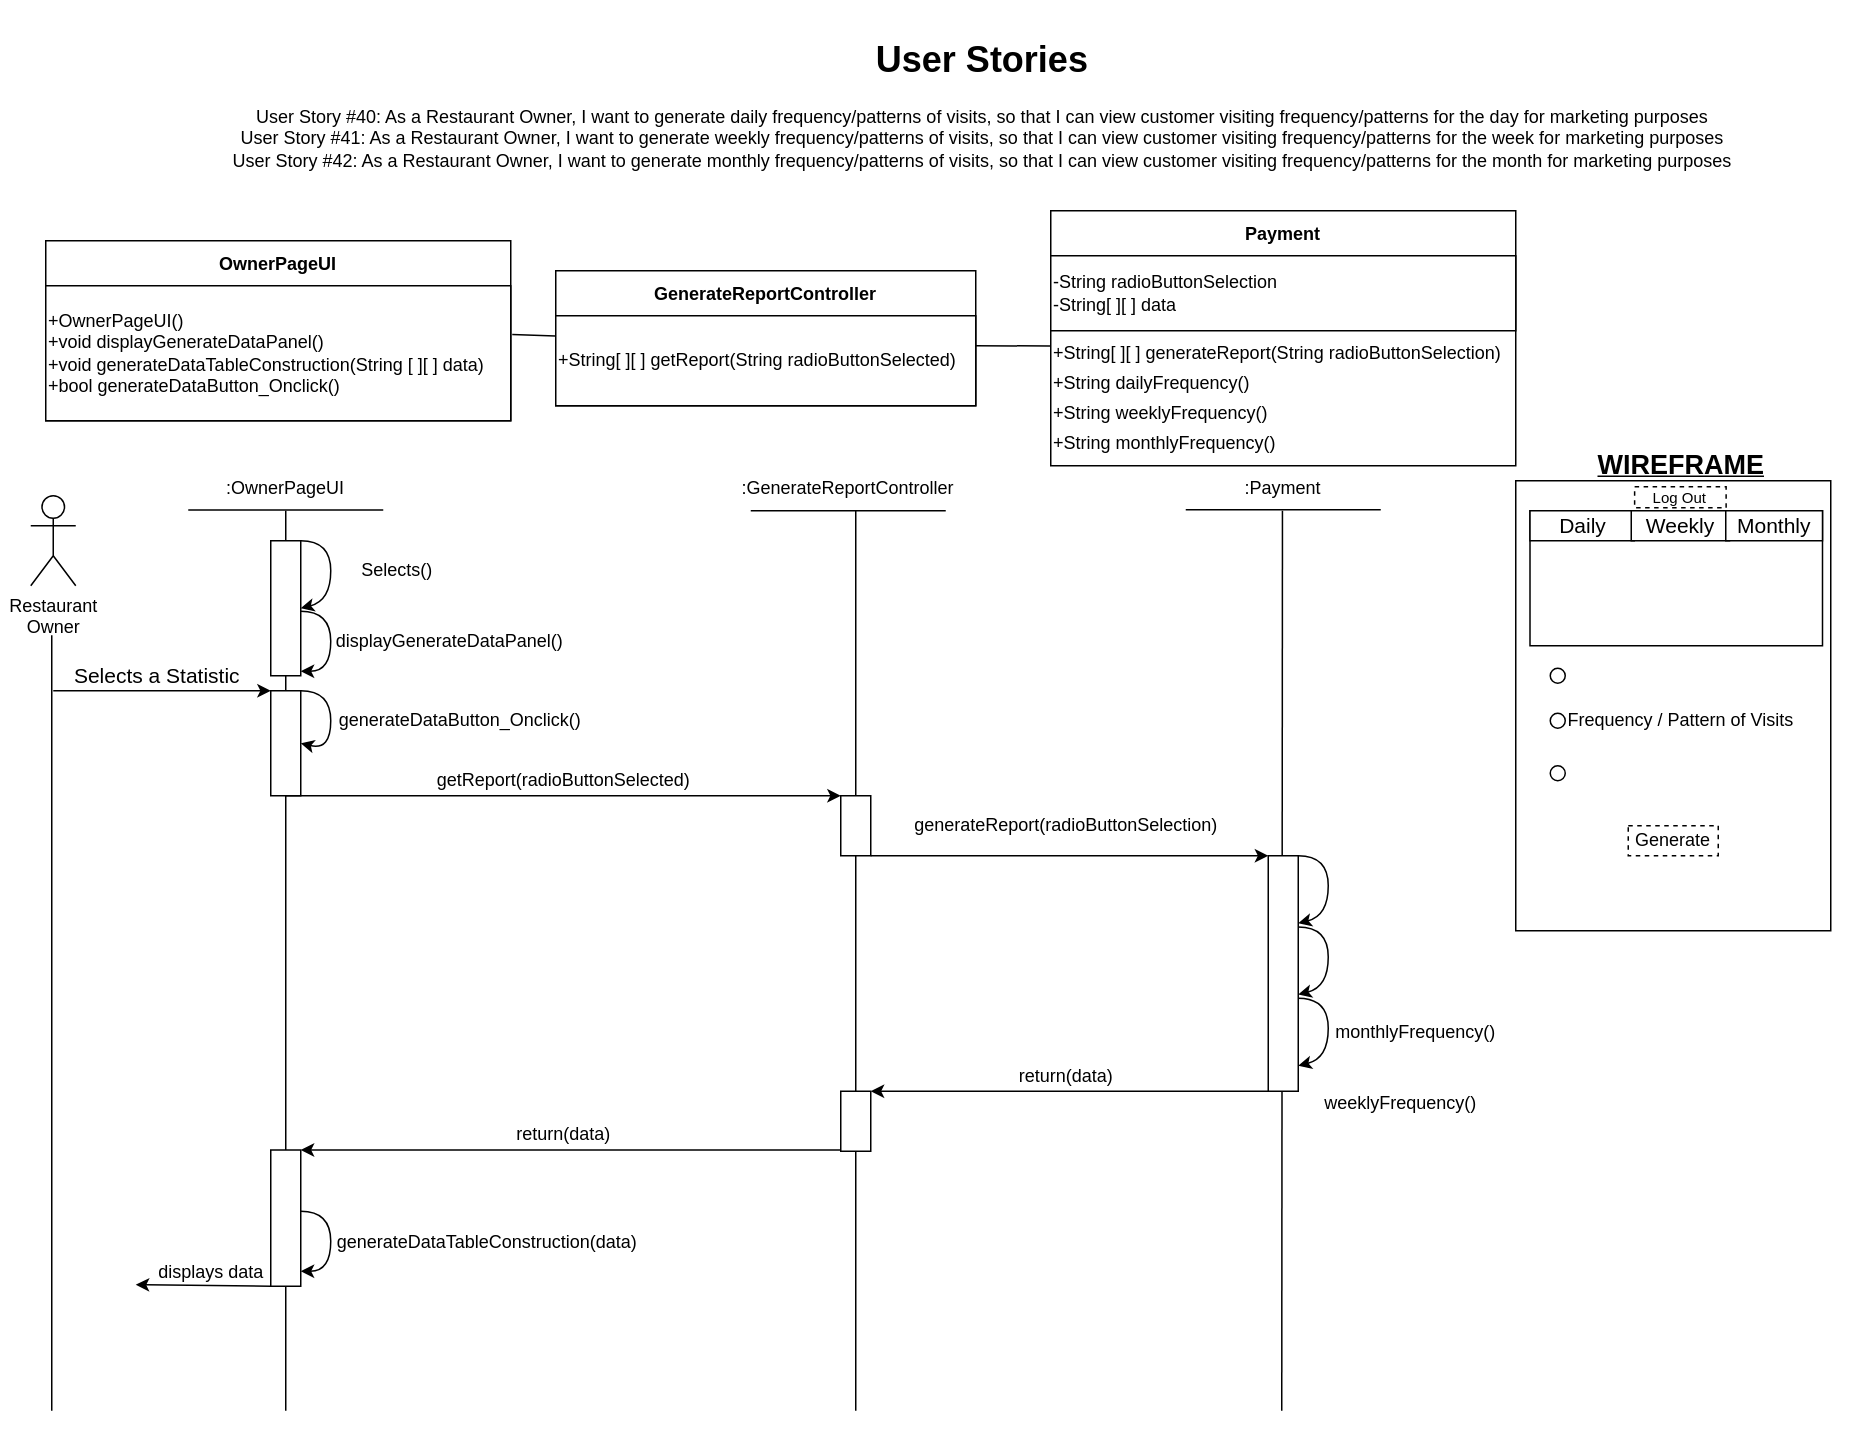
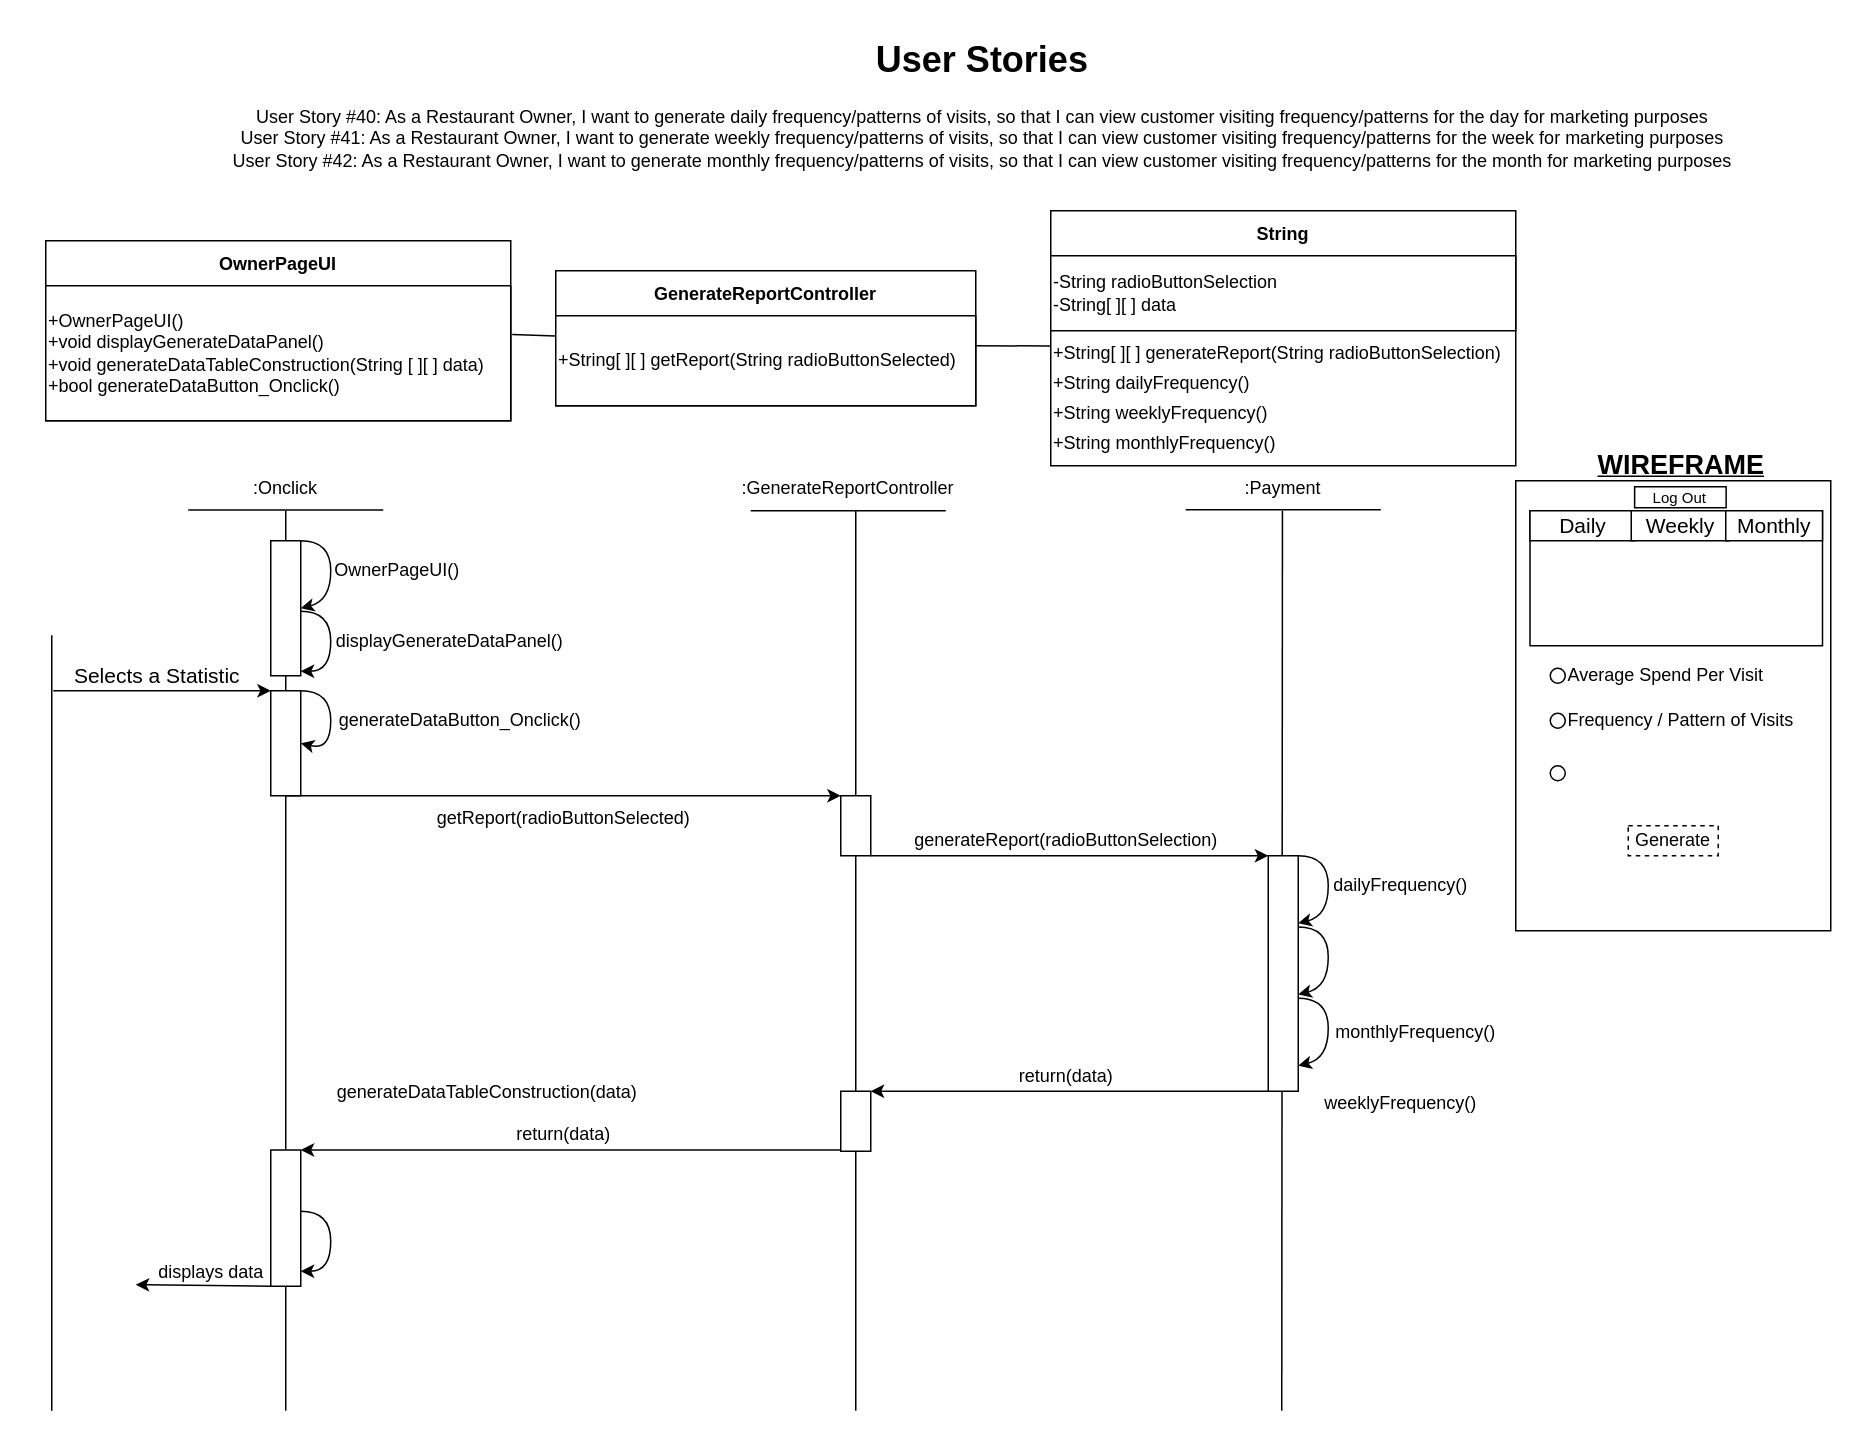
node "Payment": label "Payment" -> "String"
node ":OwnerPageUI": label ":OwnerPageUI" -> ":Onclick"
node "Log Out": style dashed -> solid
node "Restaurant Owner": removed
node "Selects()": label "Selects()" -> "OwnerPageUI()"
node "Average Spend Per Visit": added
node "getReport(radioButtonSelected)": moved (563, 781) -> (563, 818)
node "generateReport(radioButtonSelection)": moved (1066, 826) -> (1066, 841)
node "dailyFrequency()": added
node "generateDataTableConstruction(data)": moved (487, 1243) -> (487, 1093)
